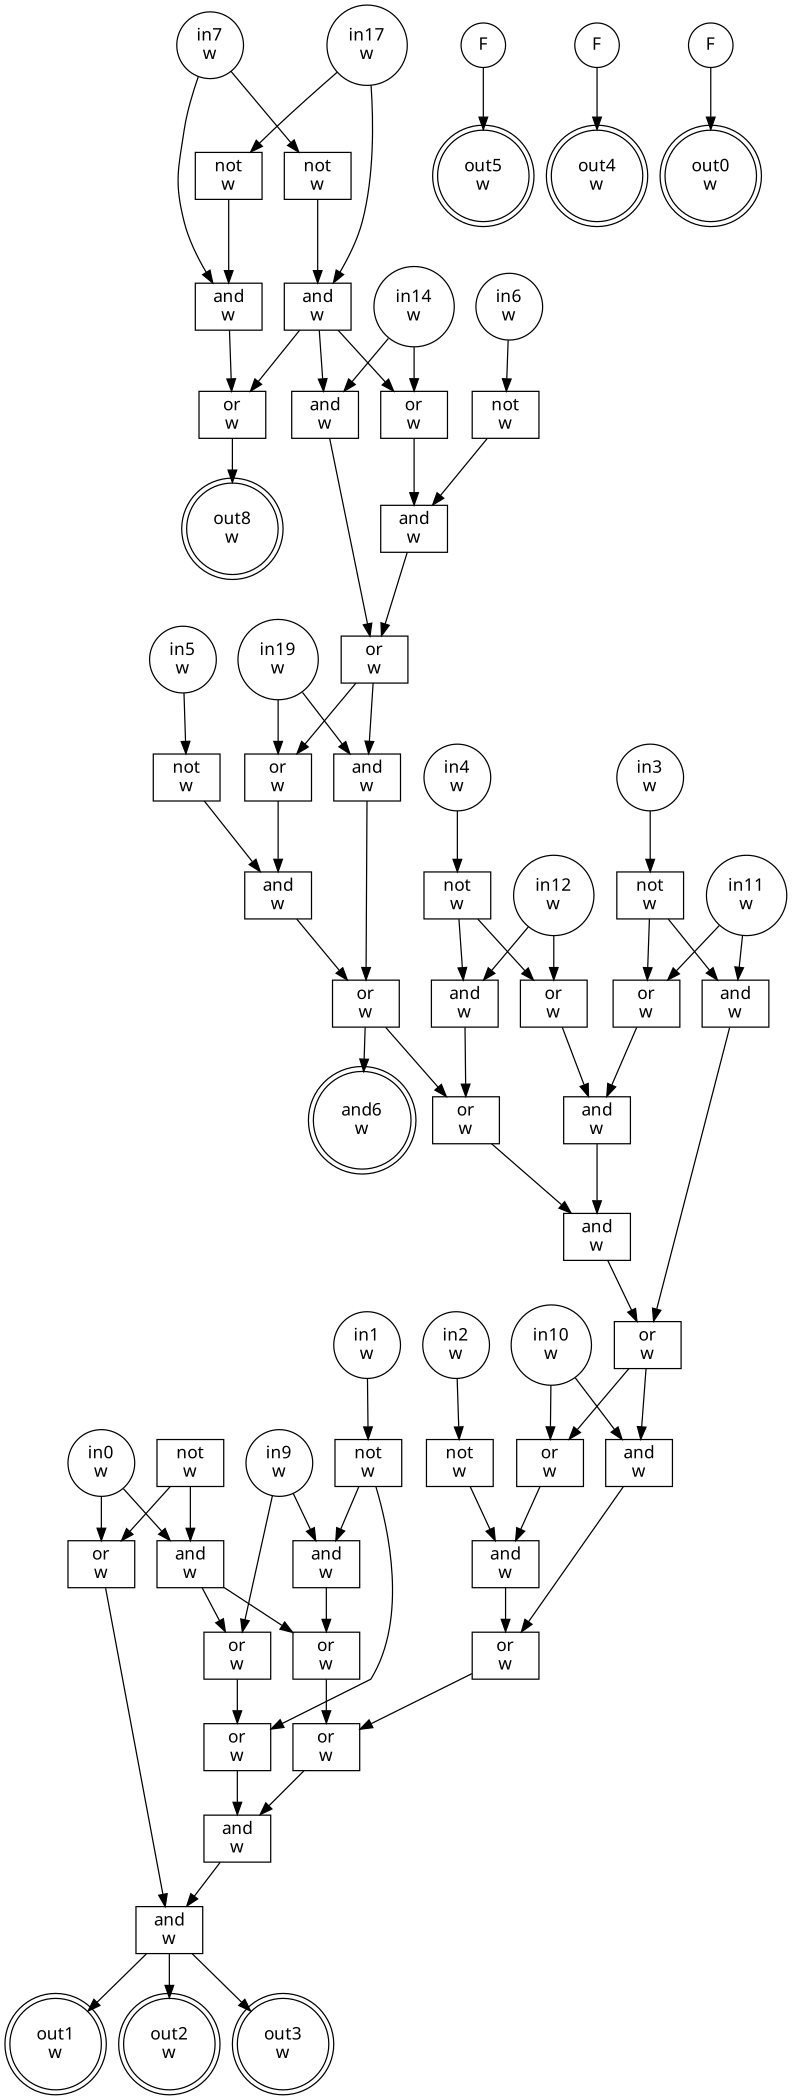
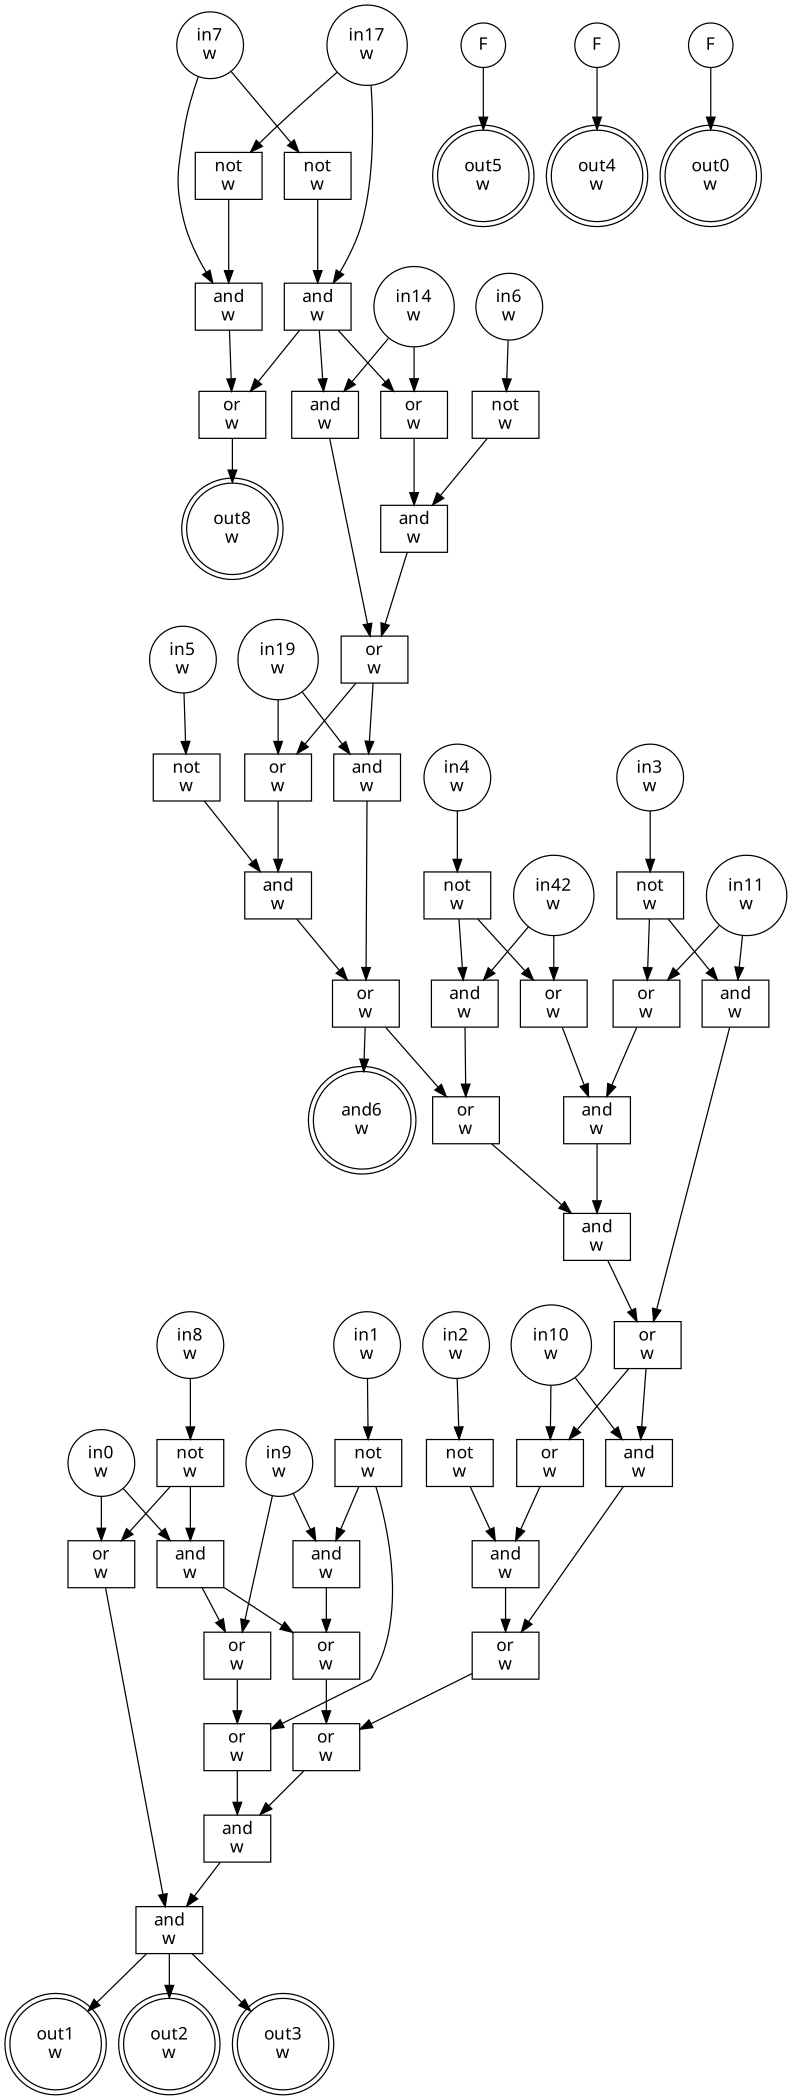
node "in12 w": label "in12 w" -> "in42 w"
node "in8 w": added
